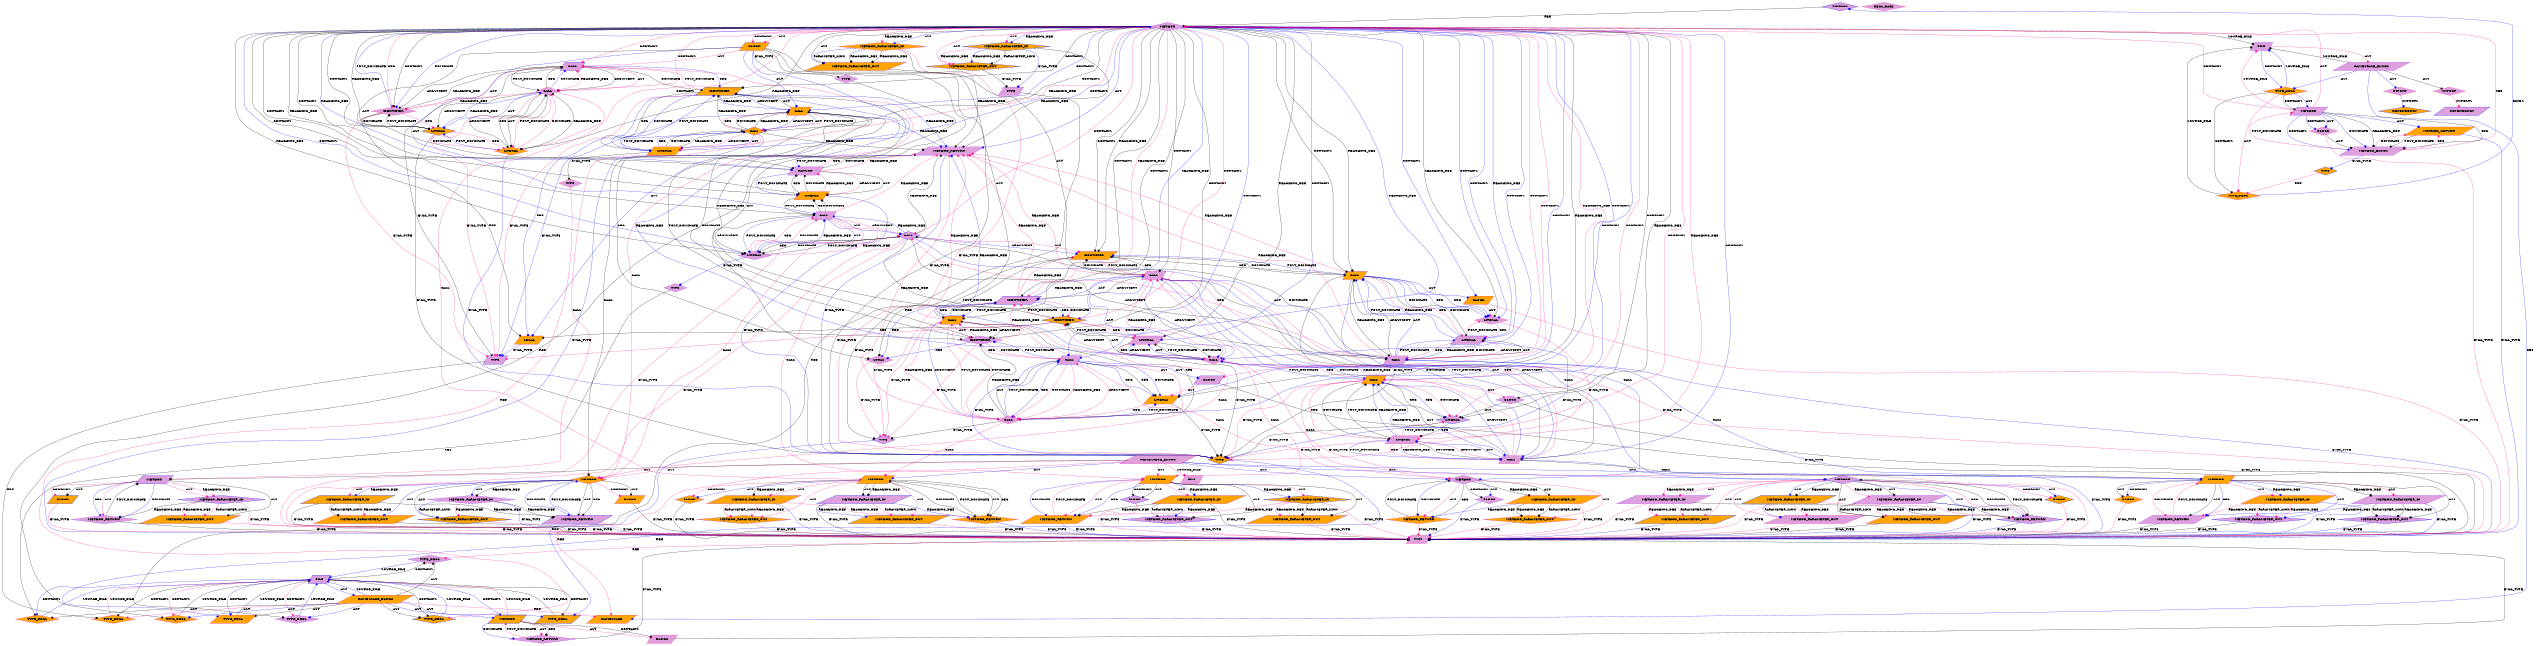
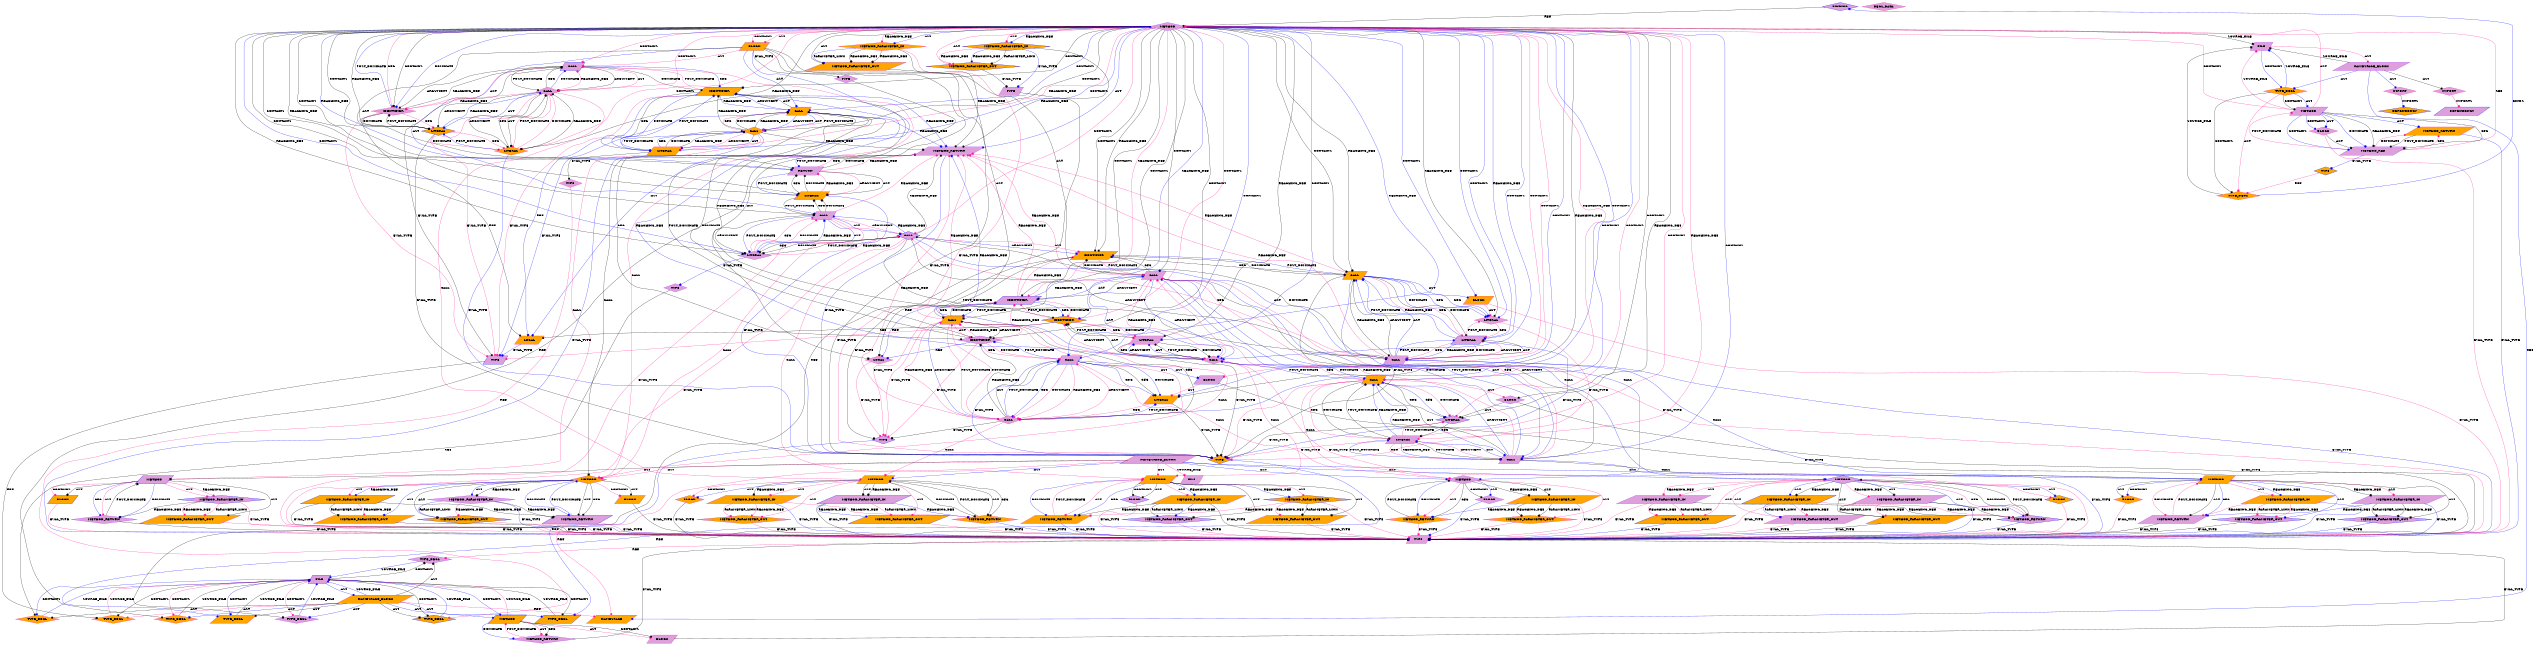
node "METHOD_BLOCK": label "METHOD_BLOCK" -> "METHOD_REF"
